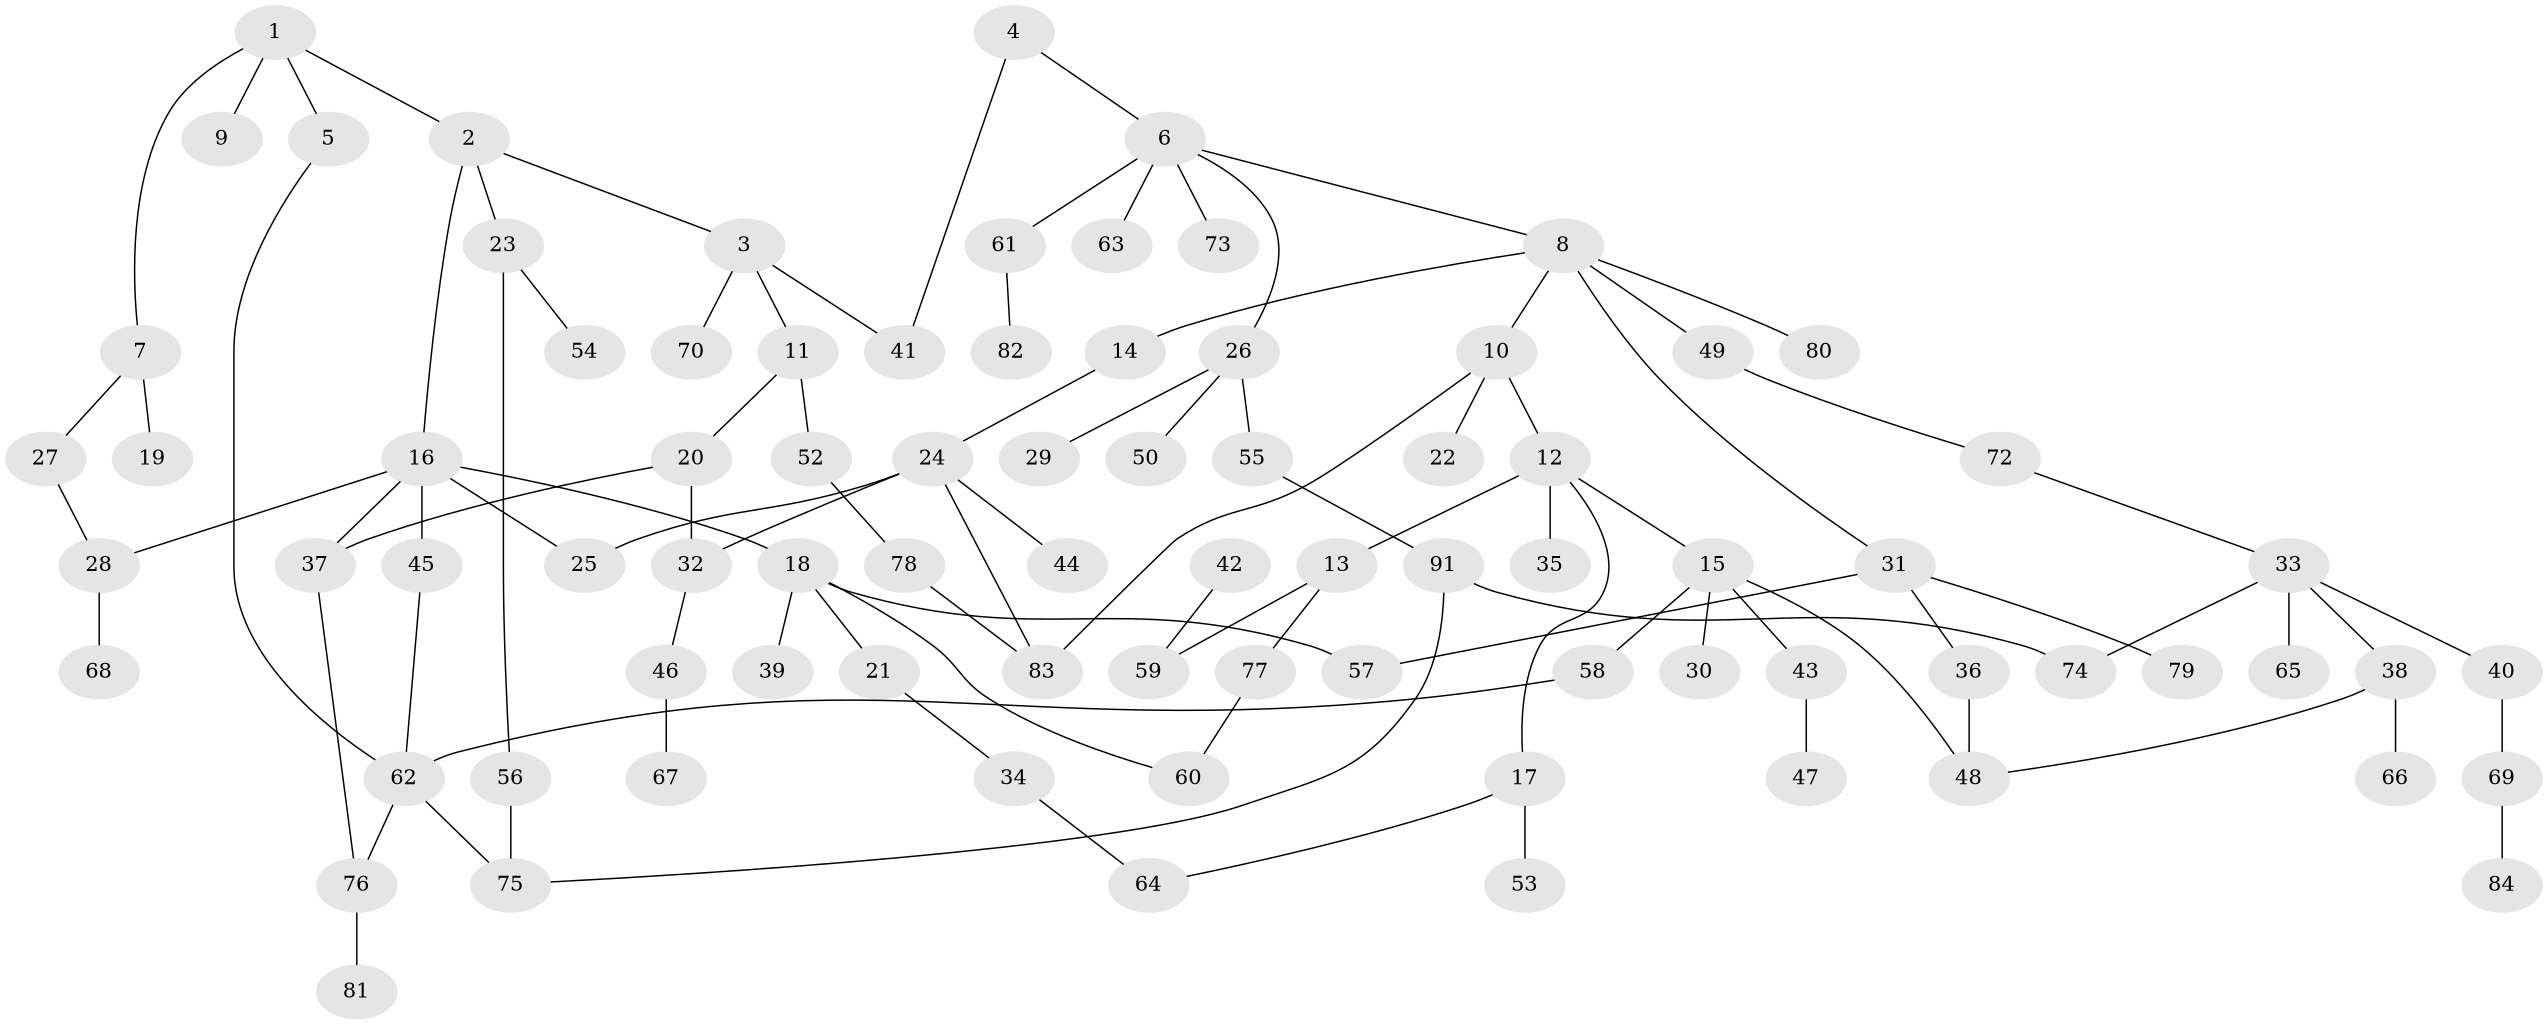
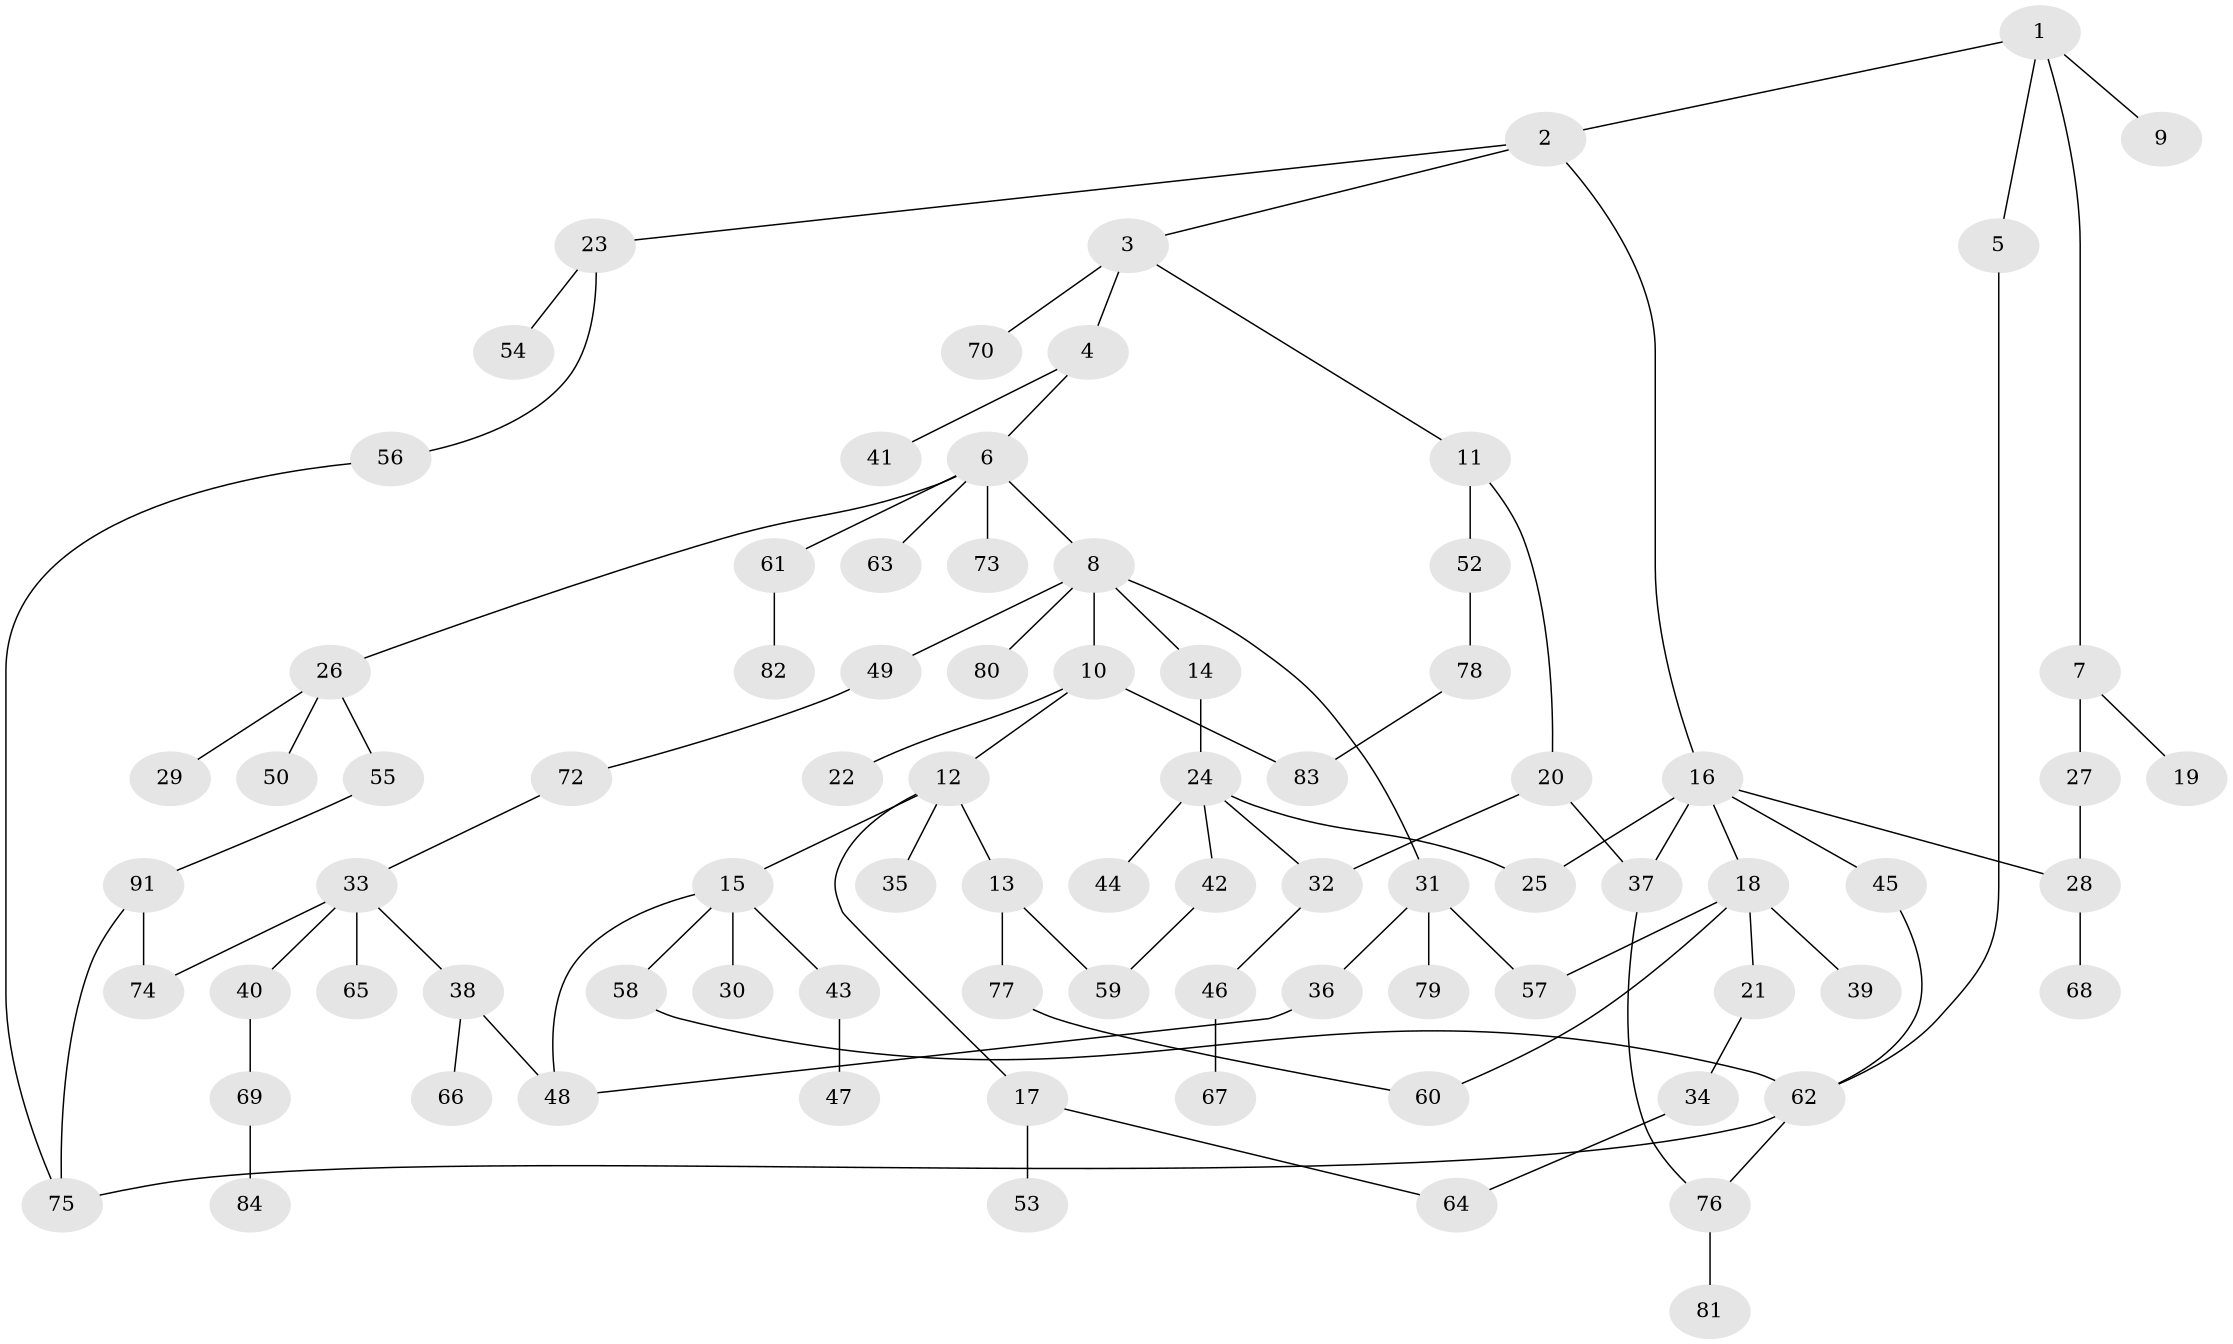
edge "3" -- "41": now "3" -- "4"
edge "24" -- "83": now "24" -- "42"
